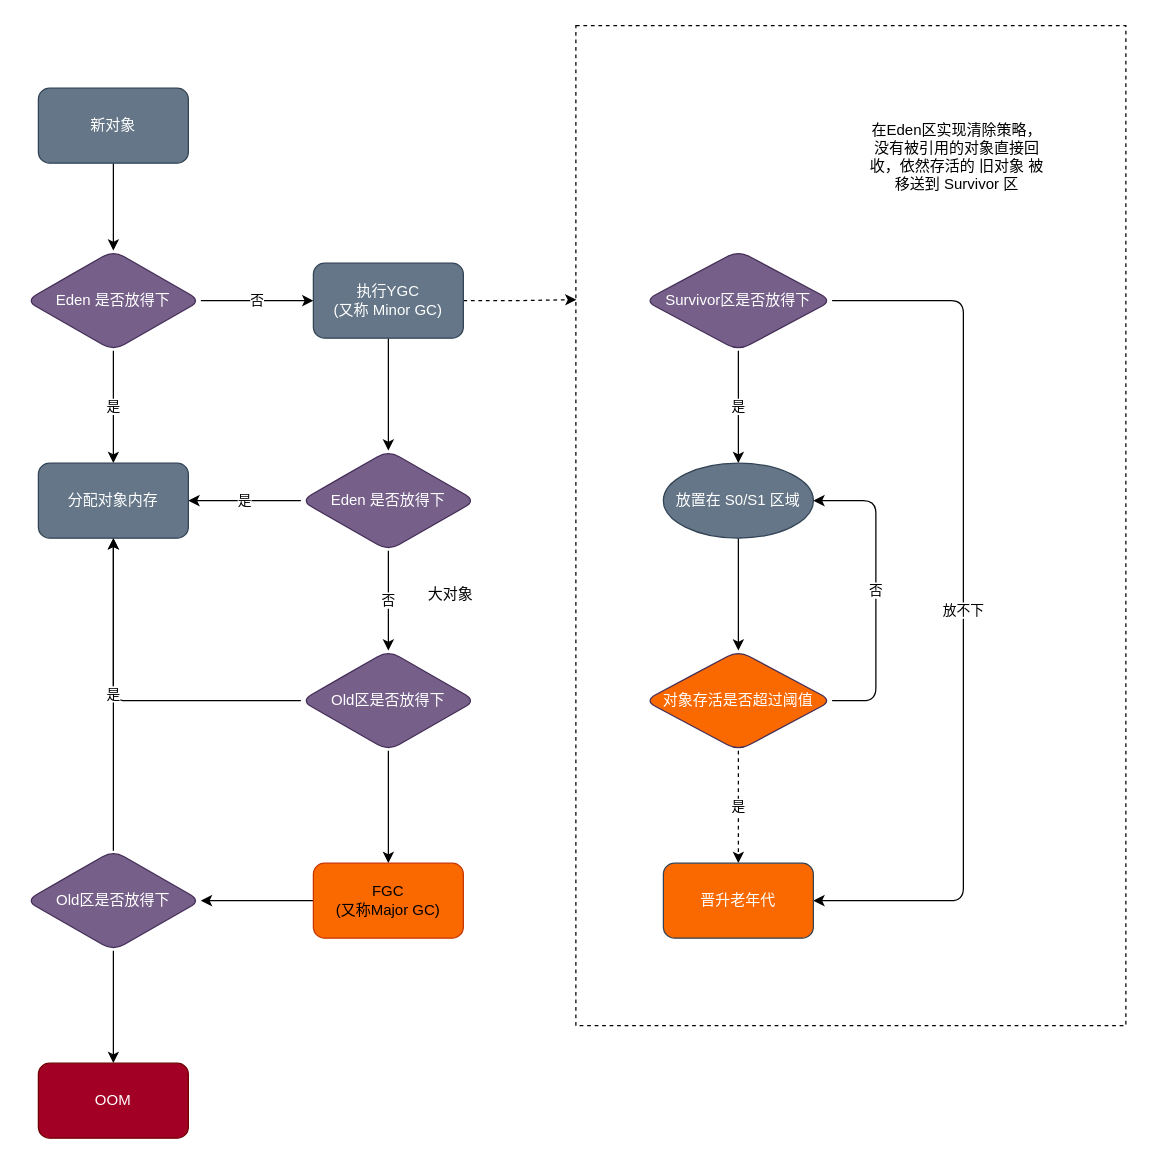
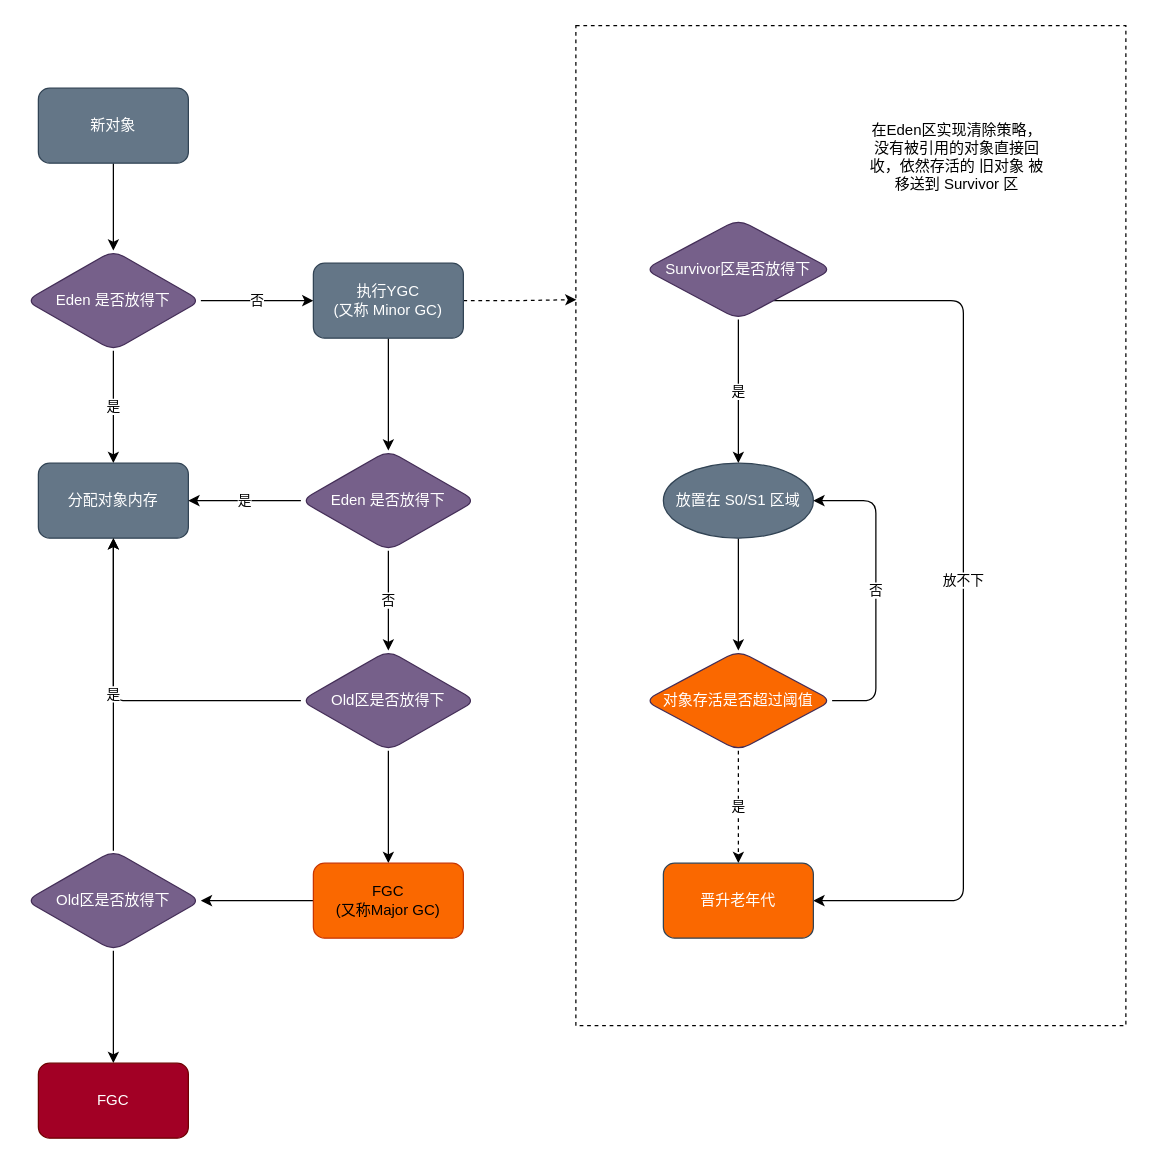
node "Survivor区是否放得下": moved (738, 301) -> (738, 269)
node "大对象": removed
node "OOM": label "OOM" -> "FGC"
